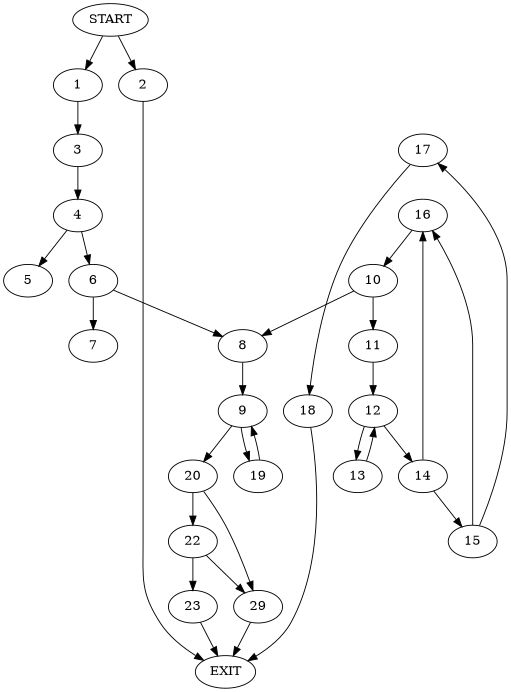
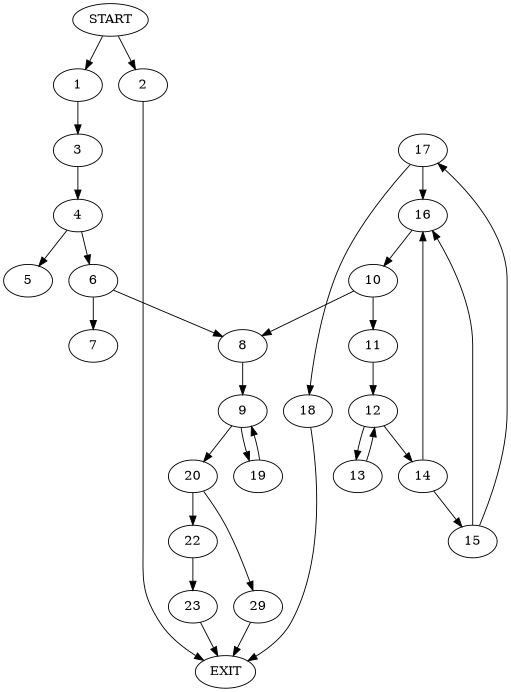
edge "17" -> "16": added
edge "22" -> "29": removed
